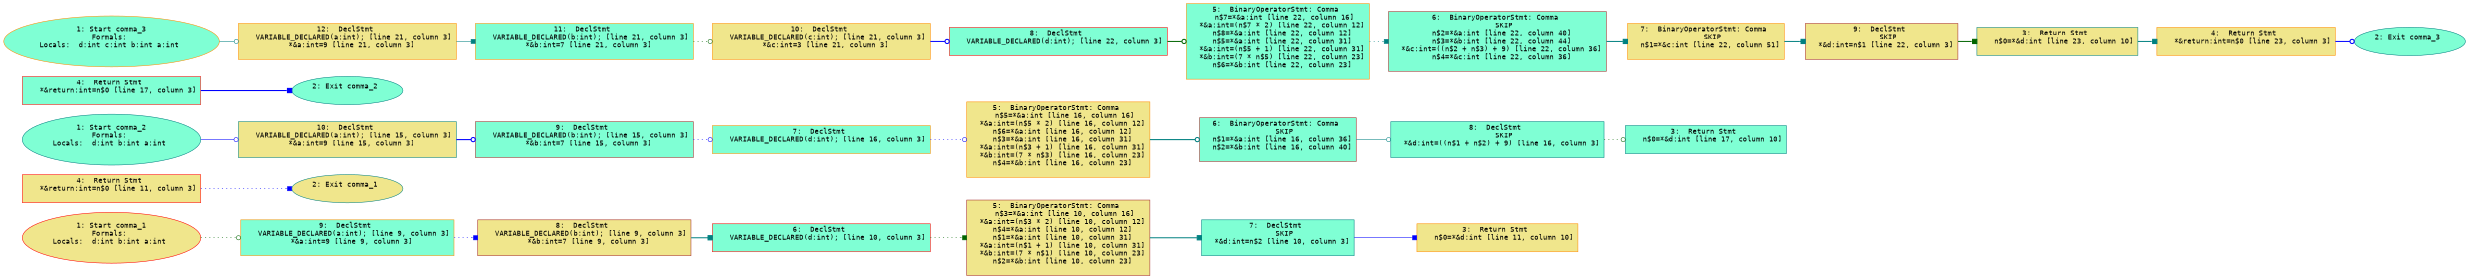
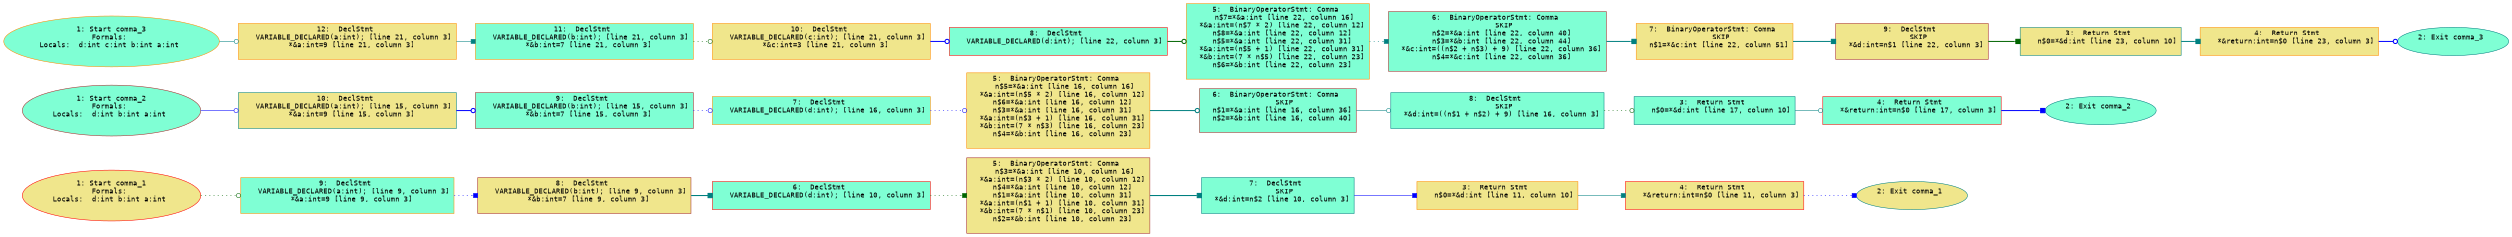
edge "3:  Return Stmt n$0=*&d:int [line 17, column 10]" -> "4:  Return Stmt *&return:int=n$0 [line 17, column 3]": added
node "1: Start comma_2 Formals: Locals:  d:int b:int a:int": color teal -> brown
edge "3:  Return Stmt n$0=*&d:int [line 11, column 10]" -> "4:  Return Stmt *&return:int=n$0 [line 11, column 3]": added
